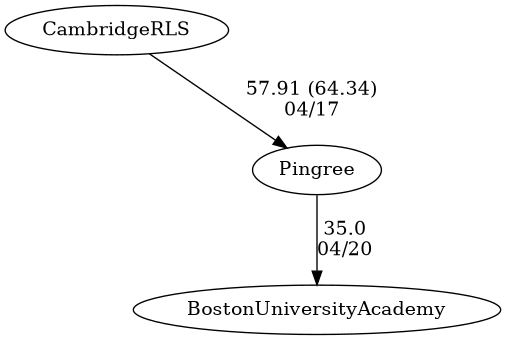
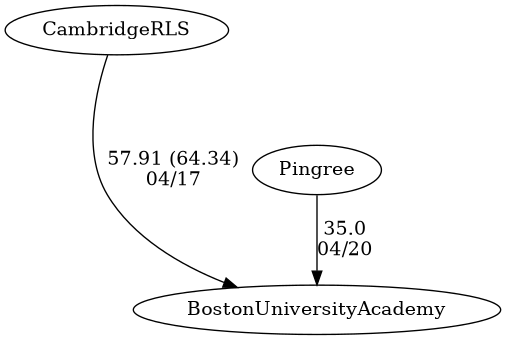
edge "CambridgeRLS" -> "Pingree": now "CambridgeRLS" -> "BostonUniversityAcademy"
